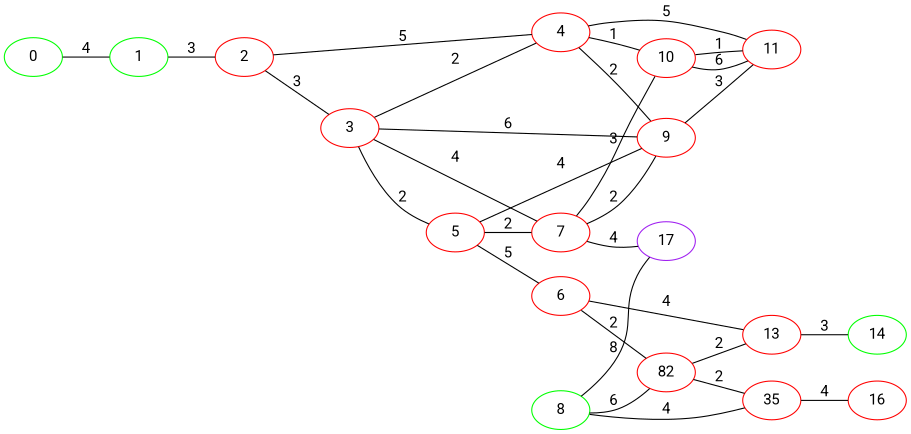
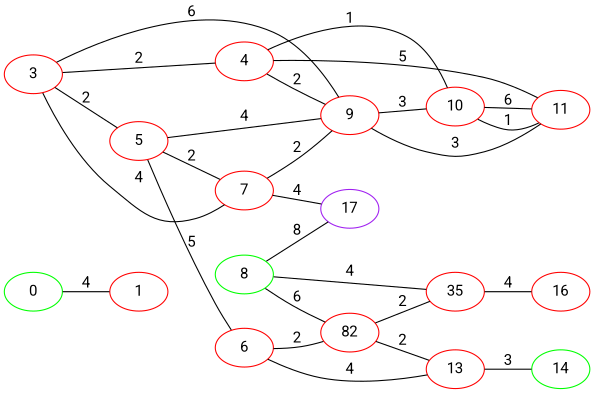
node "1": color green -> red
node "2": removed
edge "10" -- "7": now "10" -- "9"
